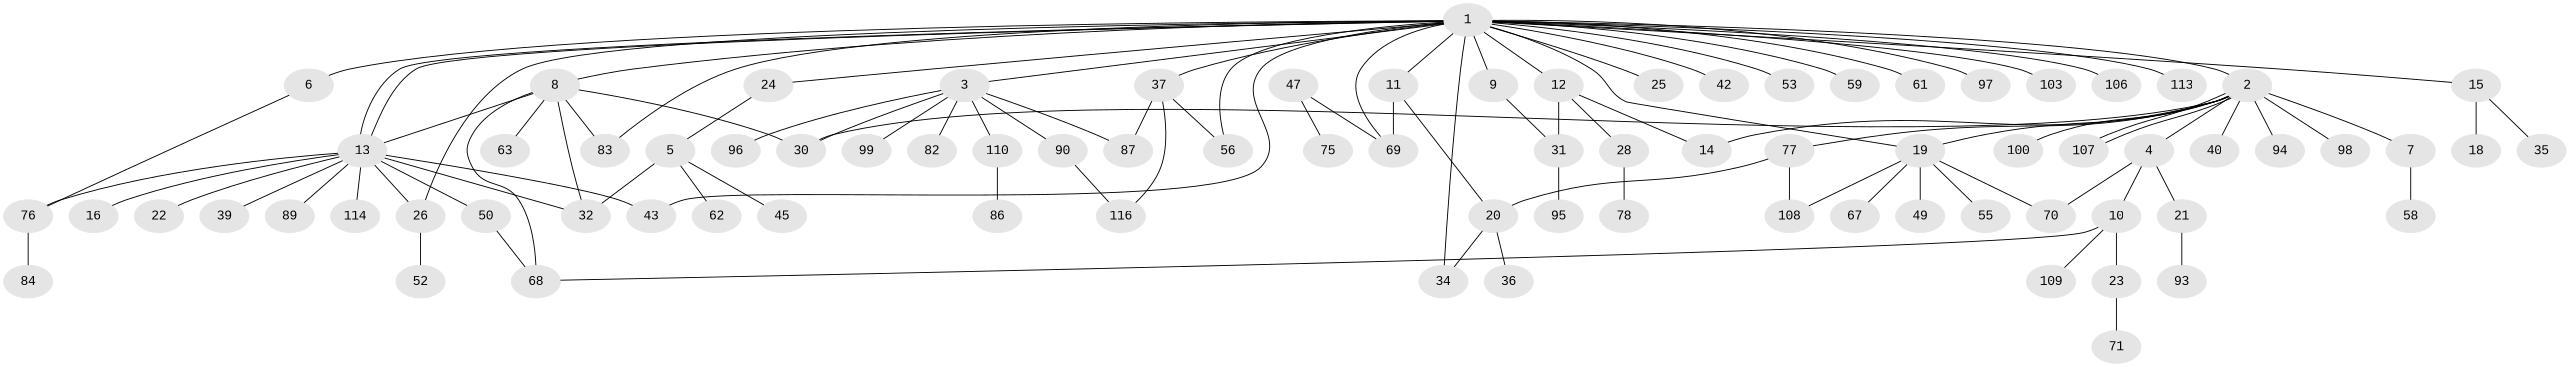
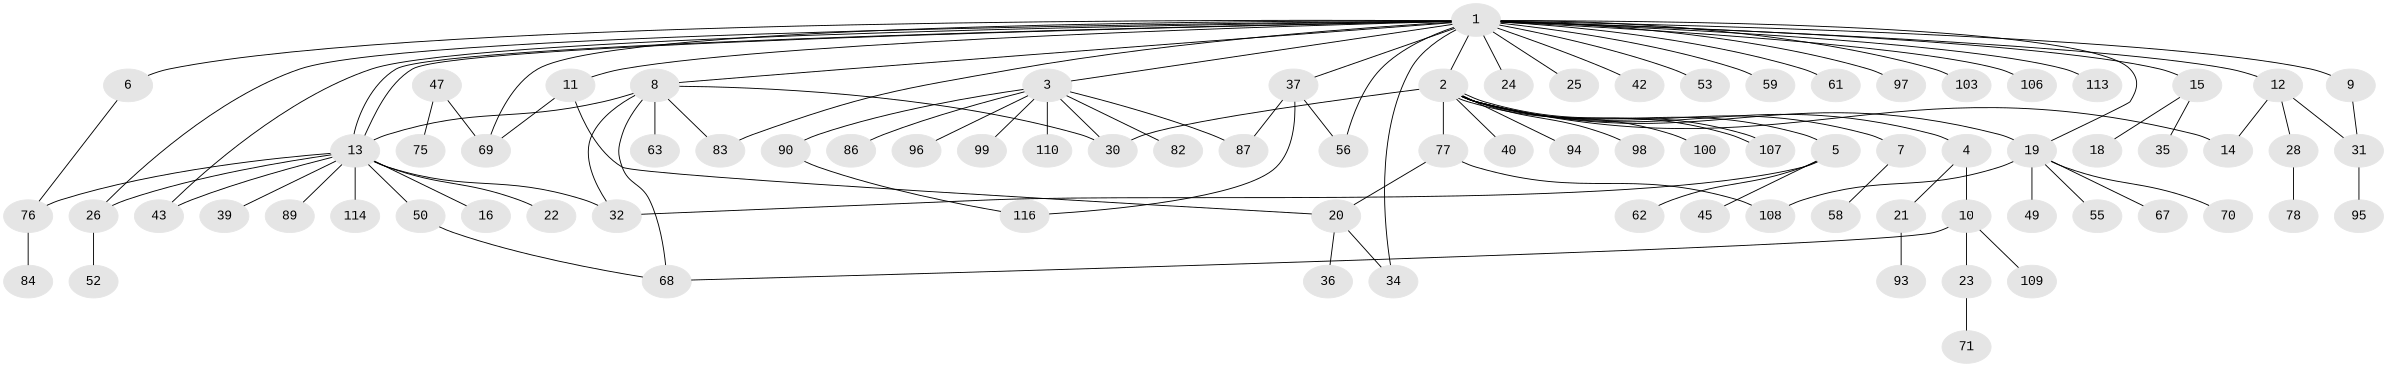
edge "24" -- "5": now "2" -- "5"
edge "110" -- "86": now "3" -- "86"
edge "4" -- "70": removed
